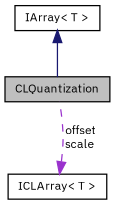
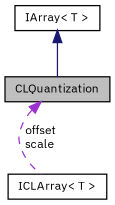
edge "CLQuantization" -> "ICLArray< T >": reversed
